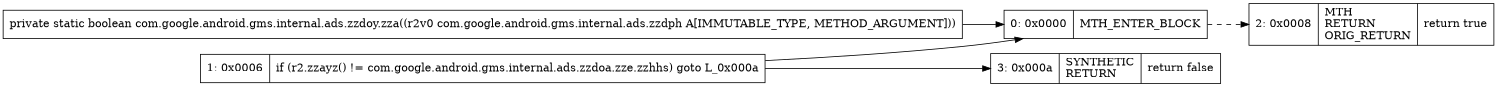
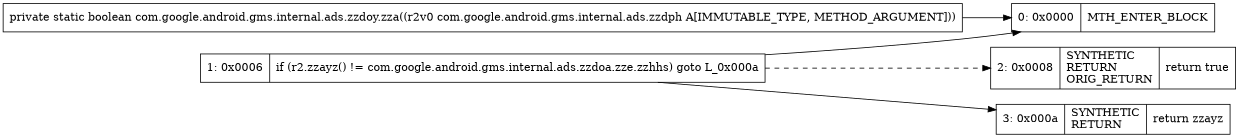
node "2: 0x0008": text "MTH" -> "SYNTHETIC"
edge "0: 0x0000" -> "2: 0x0008": now "1: 0x0006" -> "2: 0x0008"
node "3: 0x000a": text "return false" -> "return zzayz"
